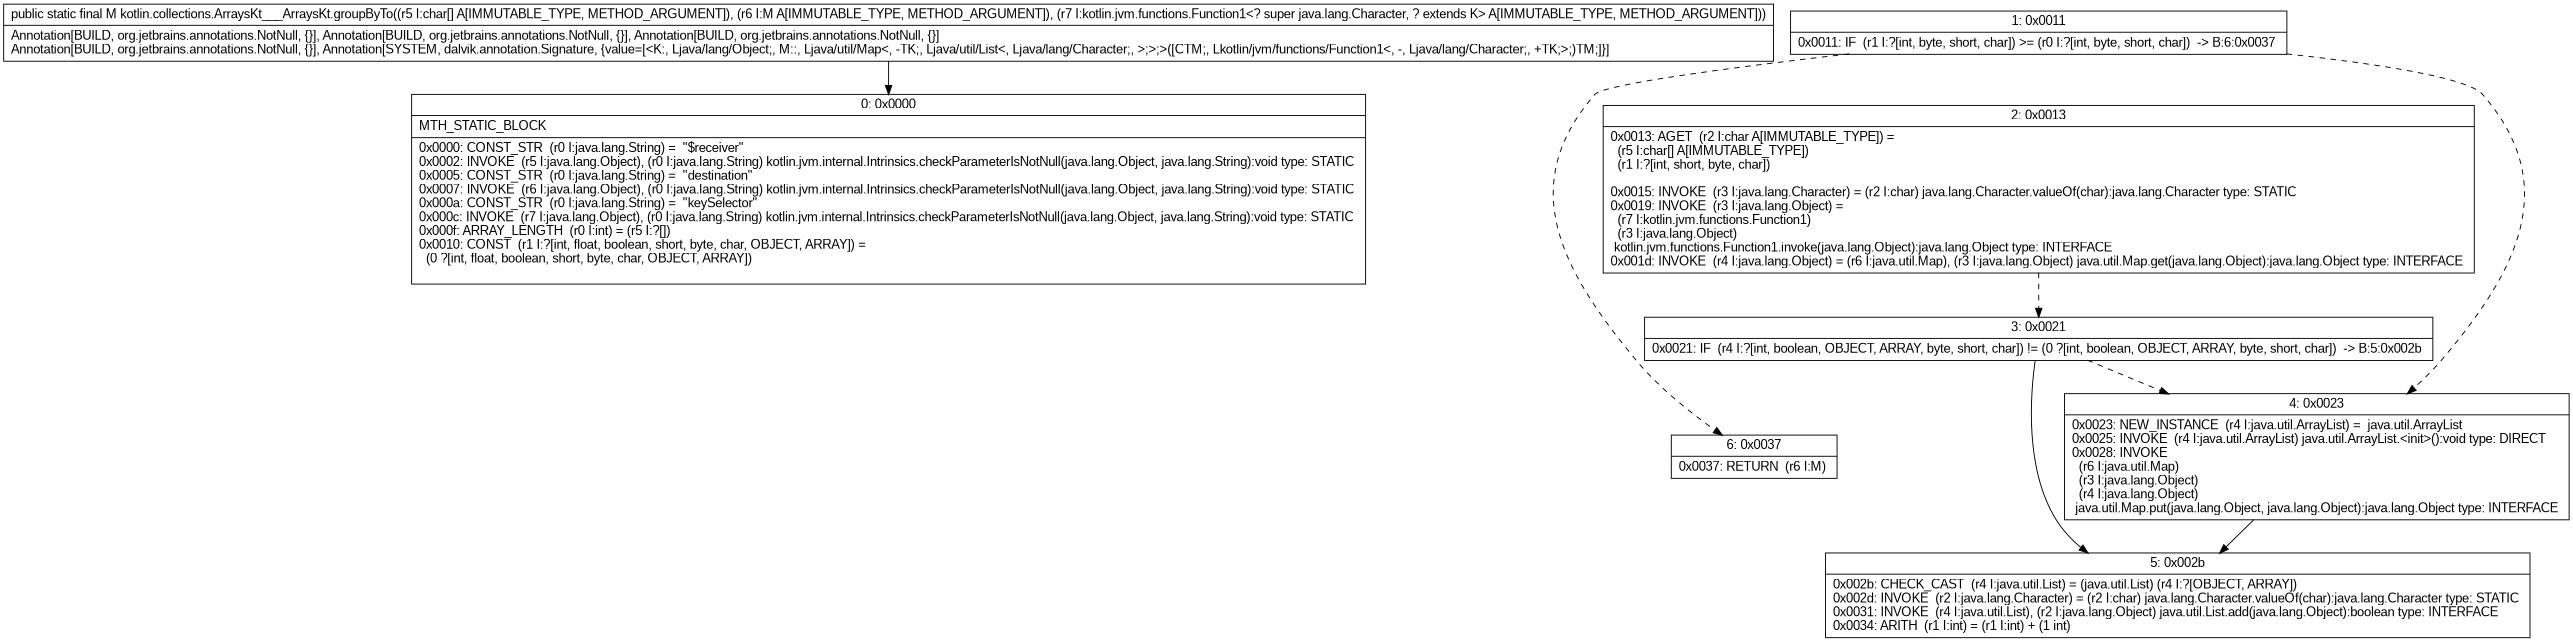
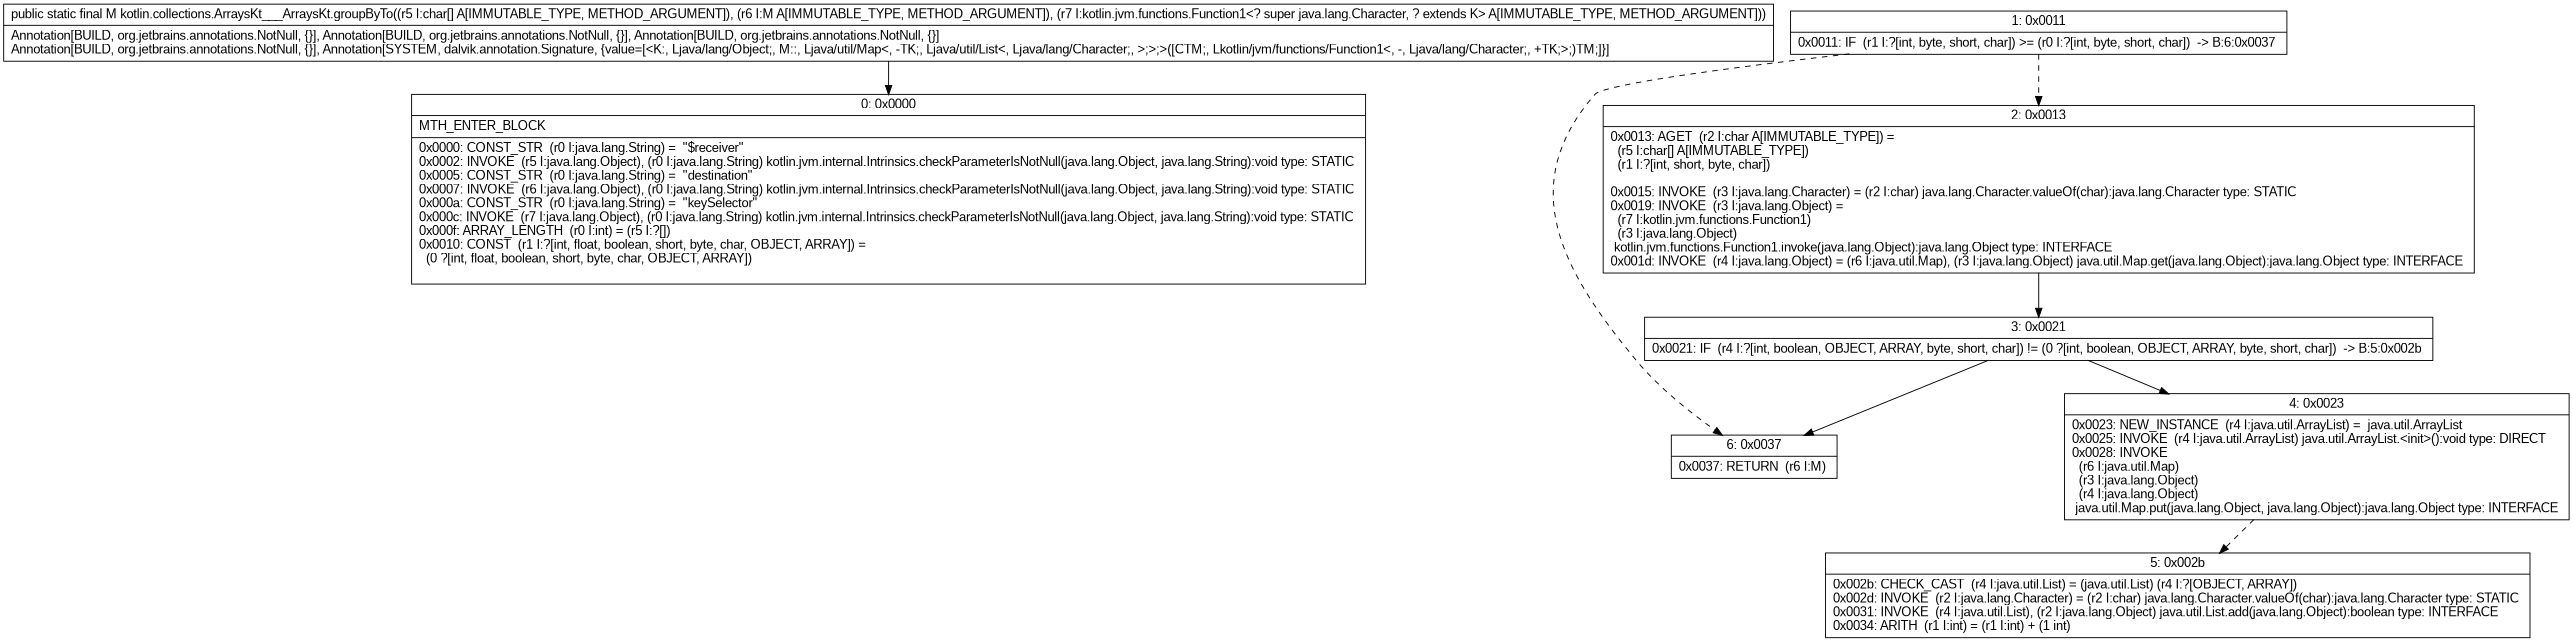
node "0: 0x0000": text "MTH_STATIC_BLOCK" -> "MTH_ENTER_BLOCK"
edge "1: 0x0011" -> "4: 0x0023": now "1: 0x0011" -> "2: 0x0013"
edge "2: 0x0013" -> "3: 0x0021": style dashed -> solid
edge "3: 0x0021" -> "4: 0x0023": style dashed -> solid
edge "3: 0x0021" -> "5: 0x002b": now "3: 0x0021" -> "6: 0x0037"
edge "4: 0x0023" -> "5: 0x002b": style solid -> dashed
